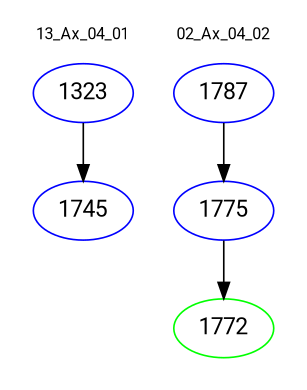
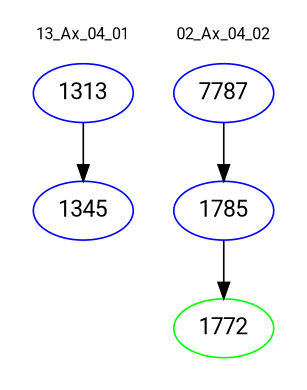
node "1323": label "1323" -> "1313"
node "1787": label "1787" -> "7787"
node "1745": label "1745" -> "1345"
node "1775": label "1775" -> "1785"
